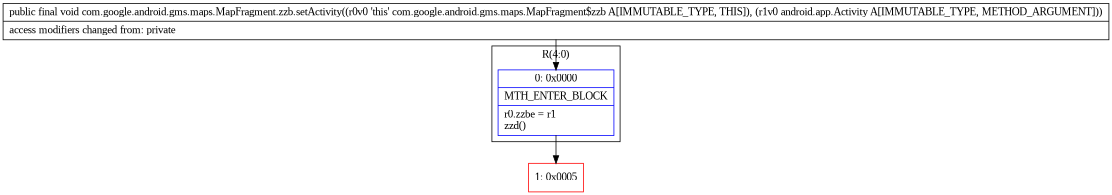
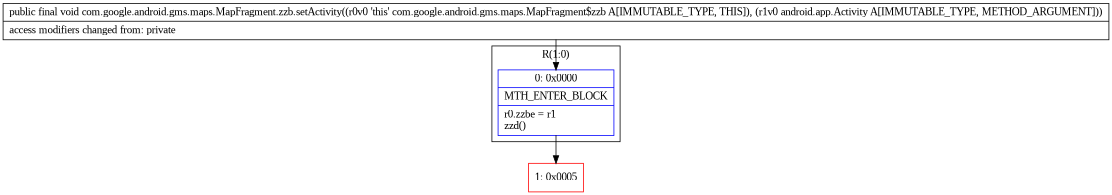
cluster "R(4:0)": label "R(4:0)" -> "R(1:0)"
